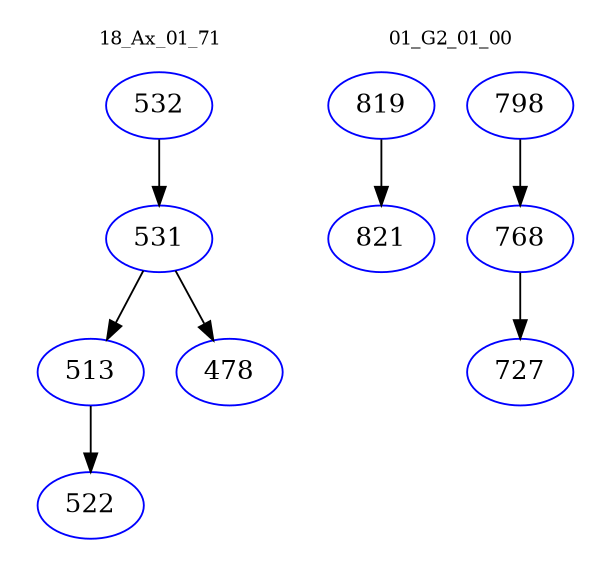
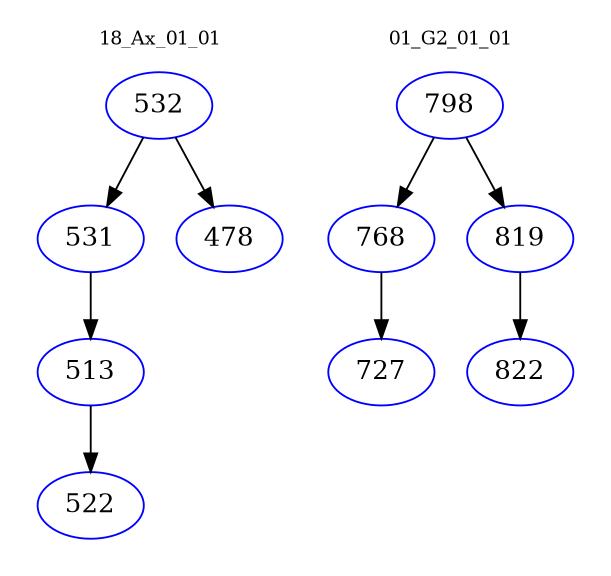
cluster "18_Ax_01_71": label "18_Ax_01_71" -> "18_Ax_01_01"
cluster "01_G2_01_00": label "01_G2_01_00" -> "01_G2_01_01"
edge "798" -> "819": added
node "821": label "821" -> "822"
edge "531" -> "478": now "532" -> "478"
